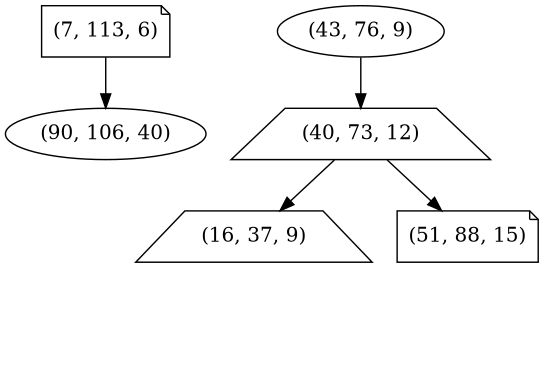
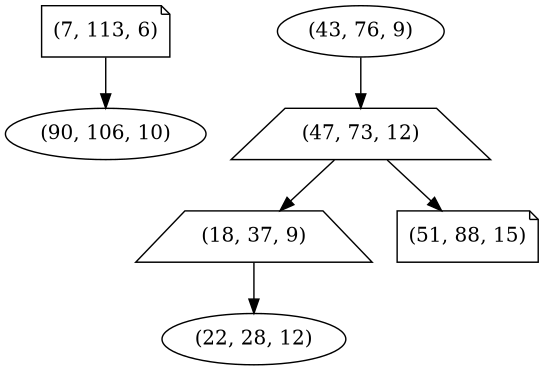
node "(90, 106, 40)": label "(90, 106, 40)" -> "(90, 106, 10)"
node "(40, 73, 12)": label "(40, 73, 12)" -> "(47, 73, 12)"
node "(16, 37, 9)": label "(16, 37, 9)" -> "(18, 37, 9)"
node "(22, 28, 12)": added
